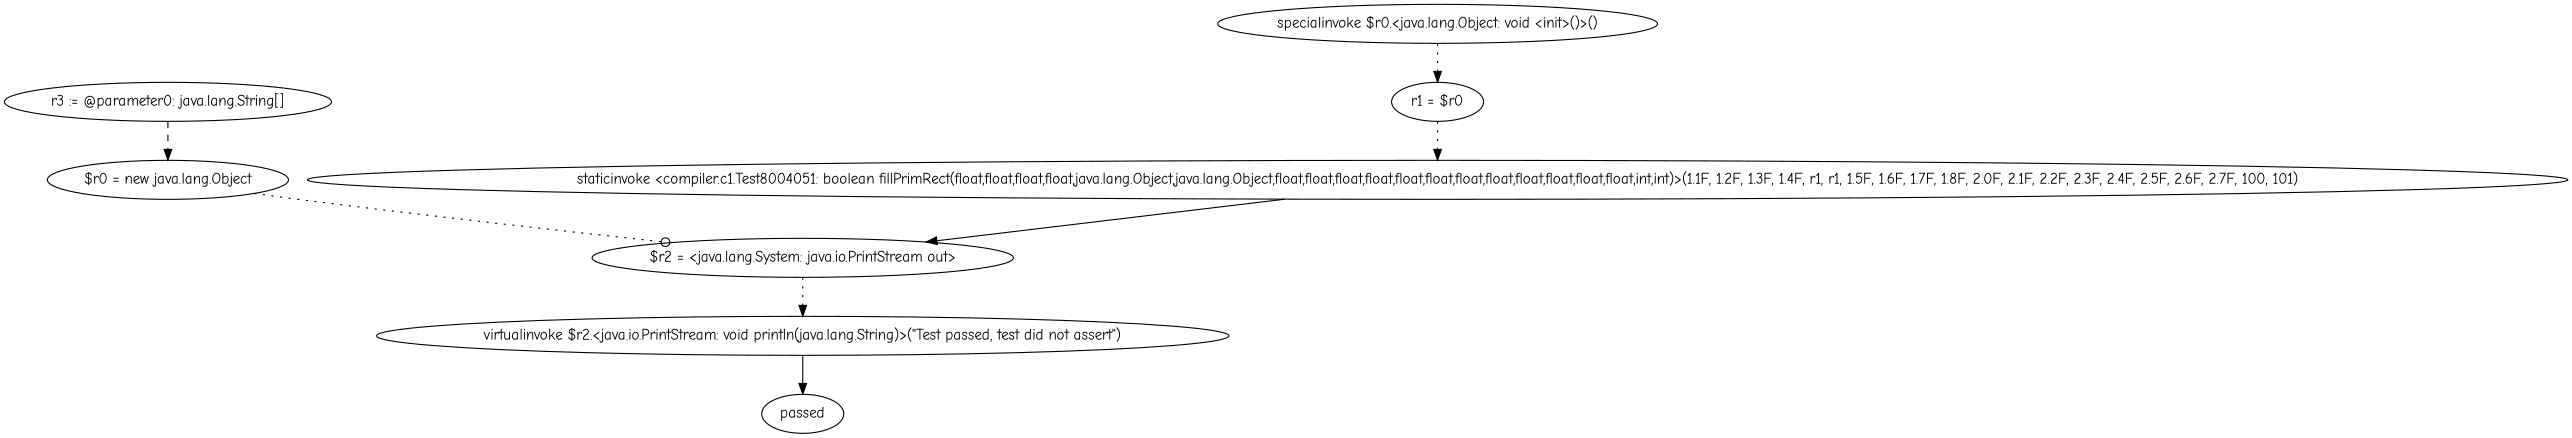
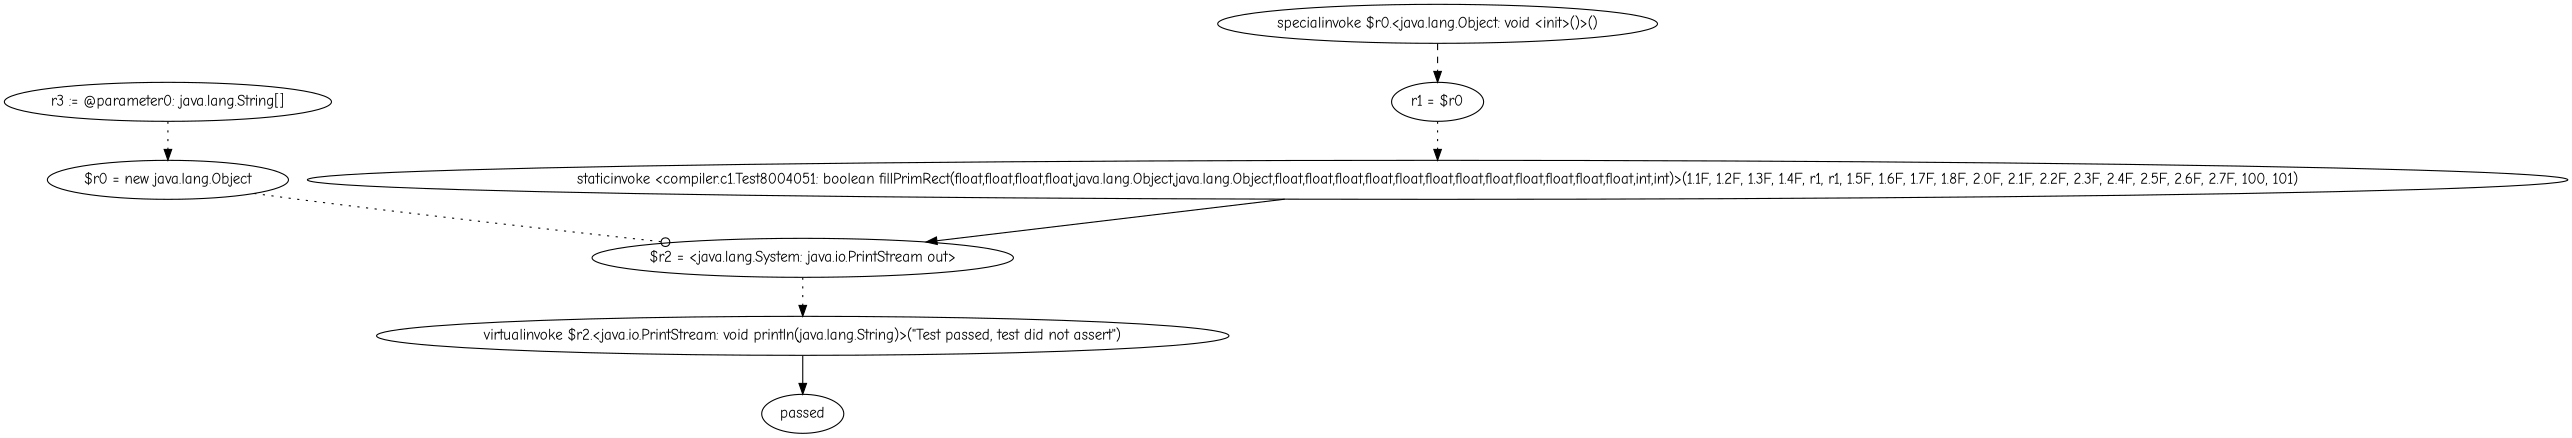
edge "specialinvoke $r0.<java.lang.Object: void <init>()>()" -> "r1 = $r0": style dotted -> dashed
edge "r3 := @parameter0: java.lang.String[]" -> "$r0 = new java.lang.Object": style dashed -> dotted
